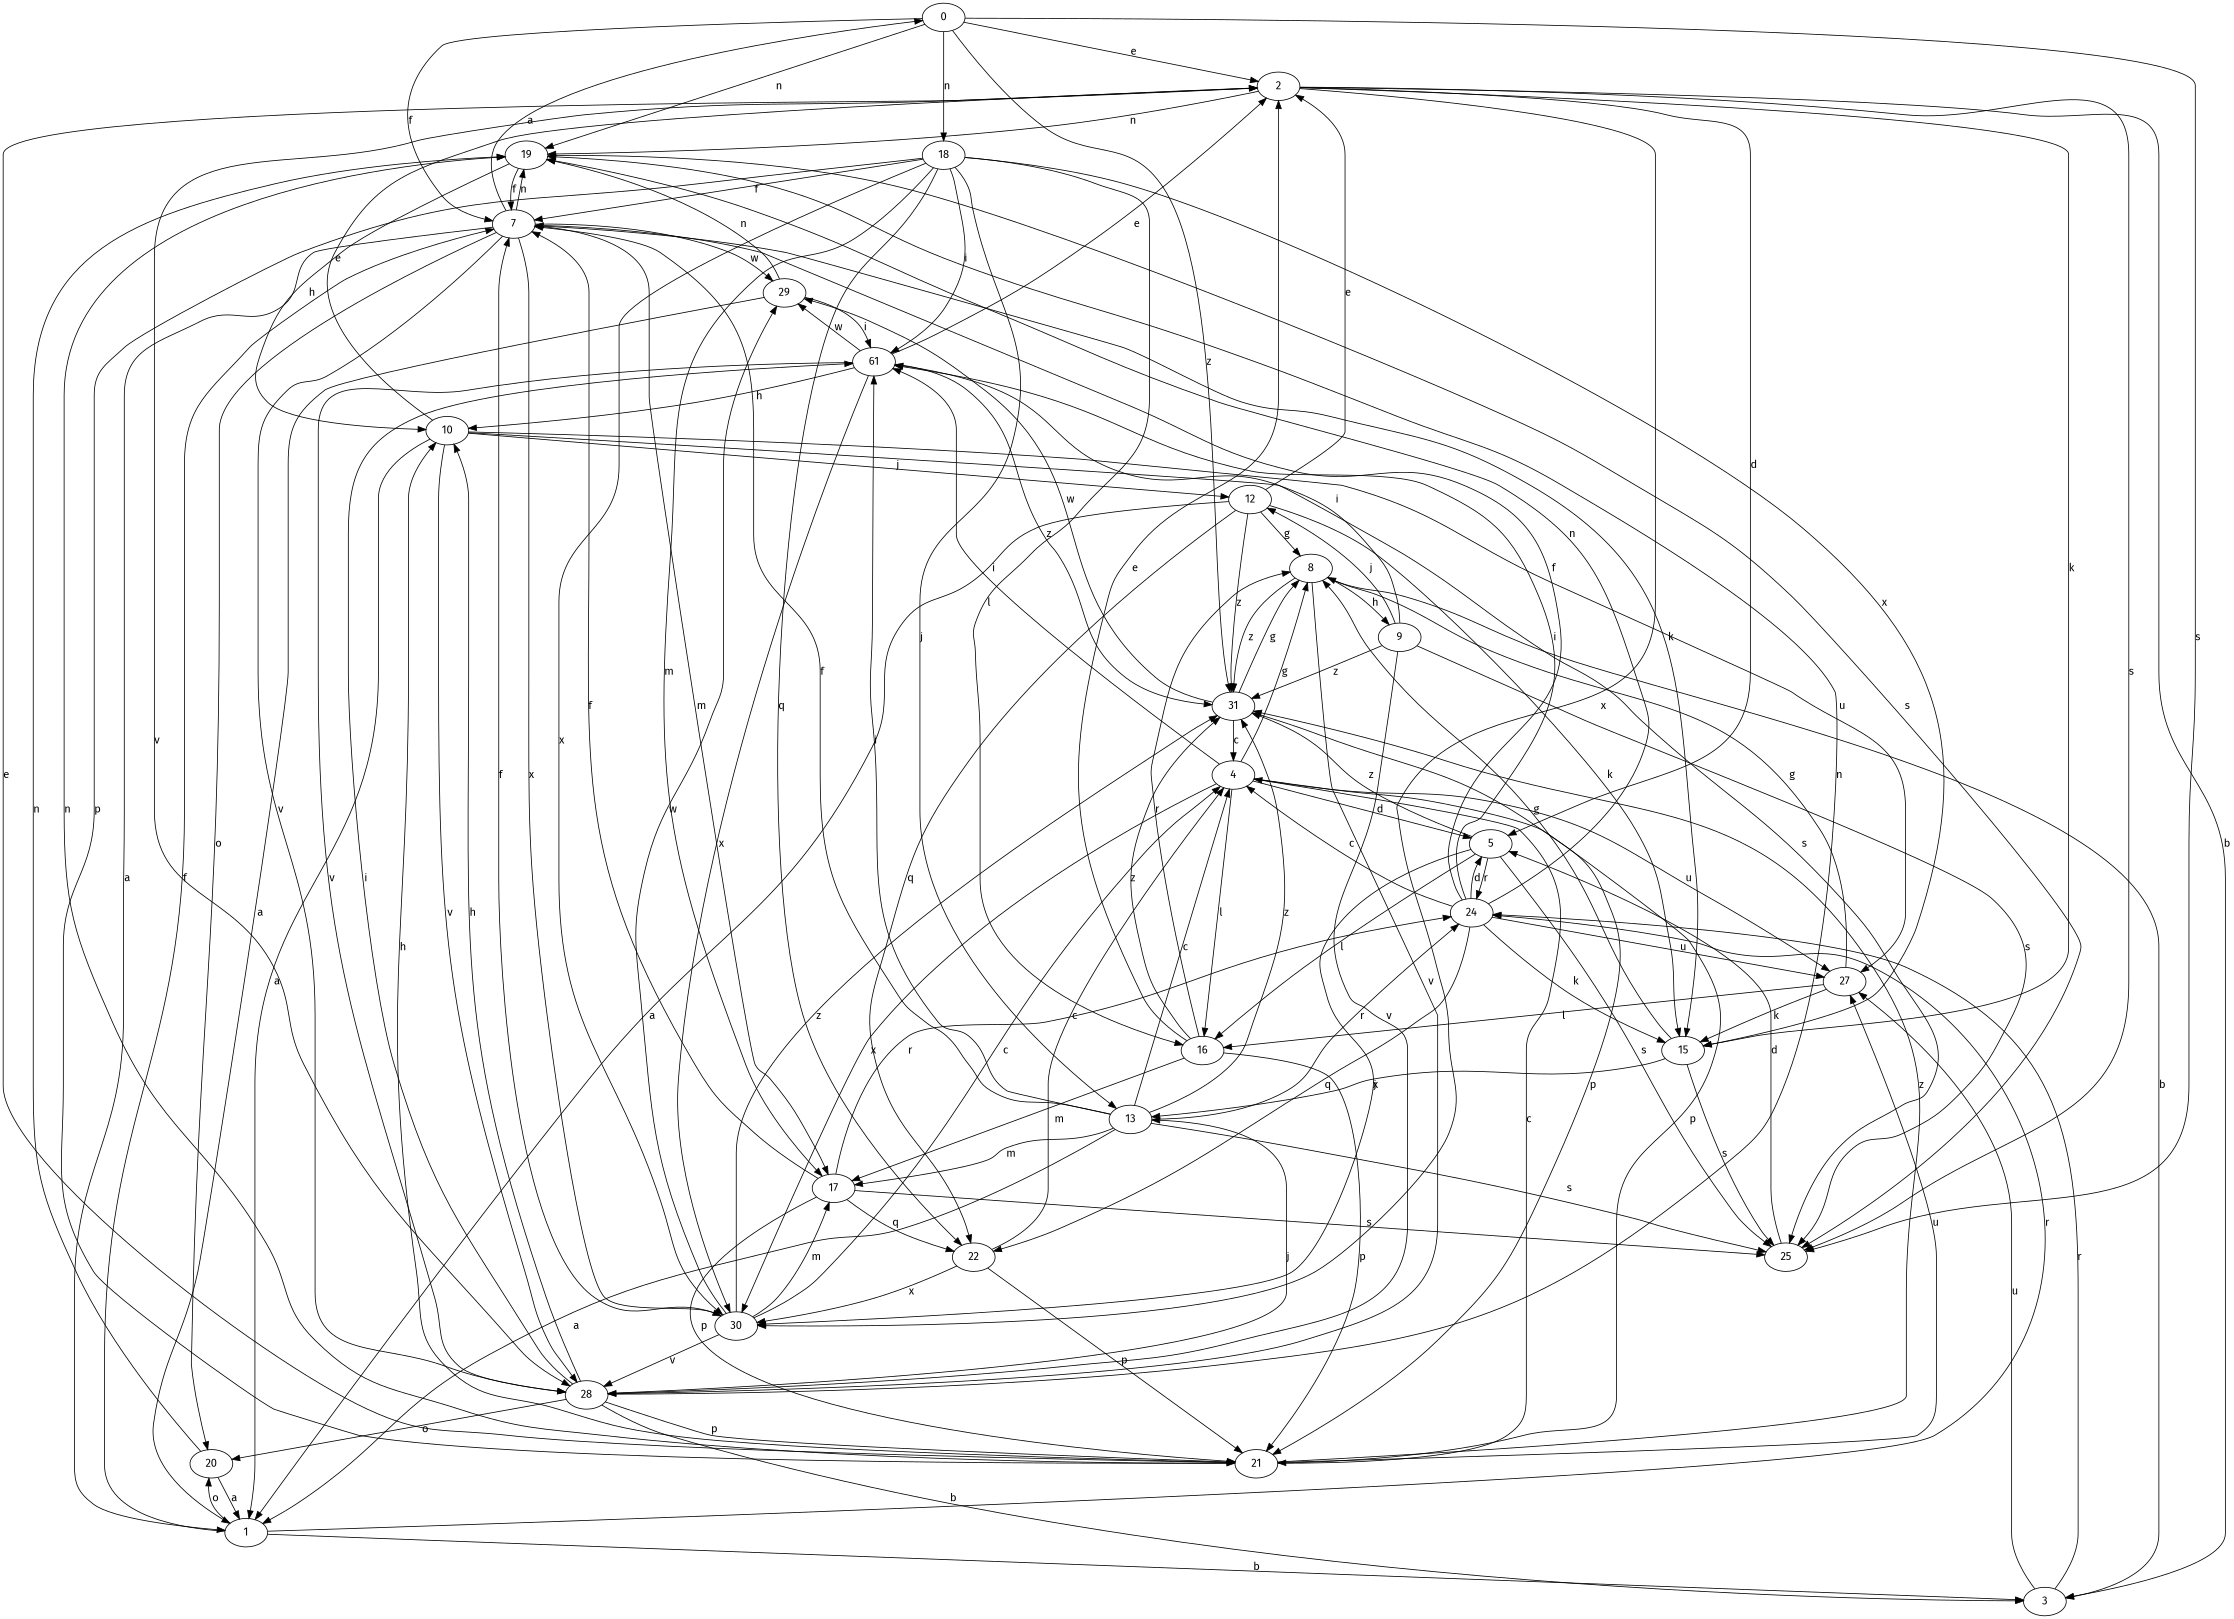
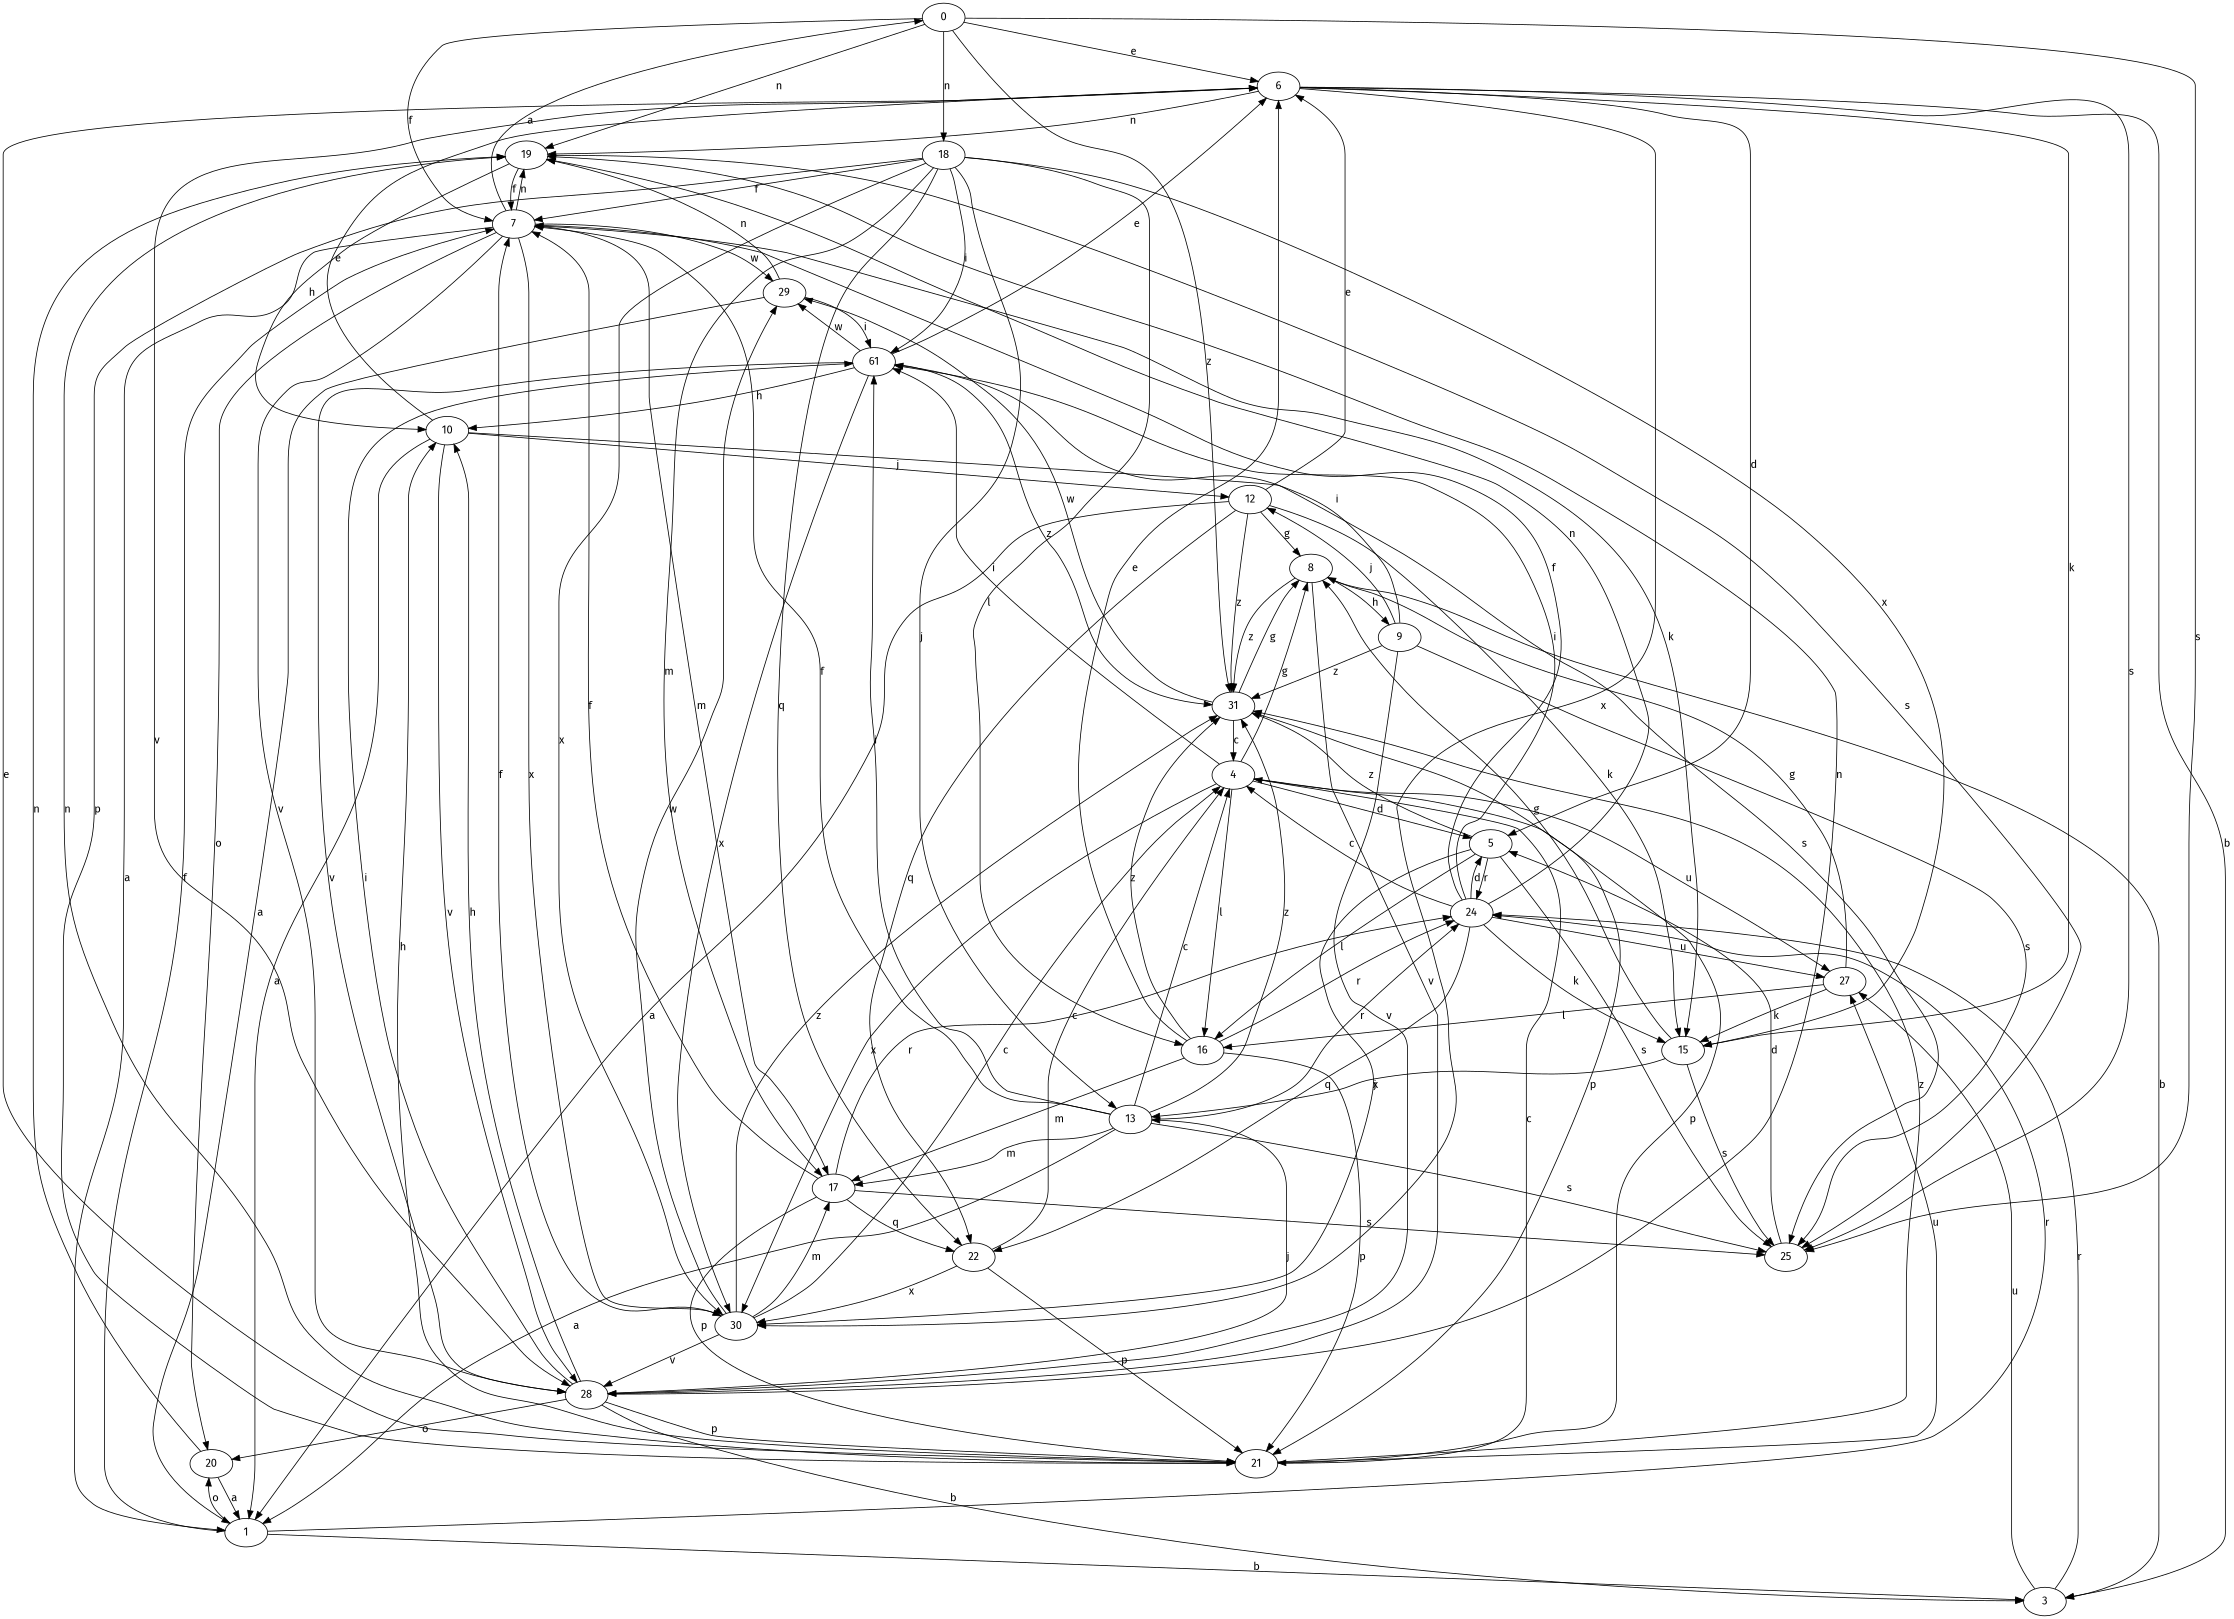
node "2": label "2" -> "6"
edge "10" -> "27": removed, label "u"
edge "16" -> "8": now "16" -> "24"
